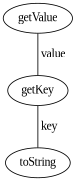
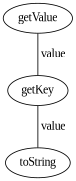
edge "getKey" -- "toString": label " key" -> " value"
